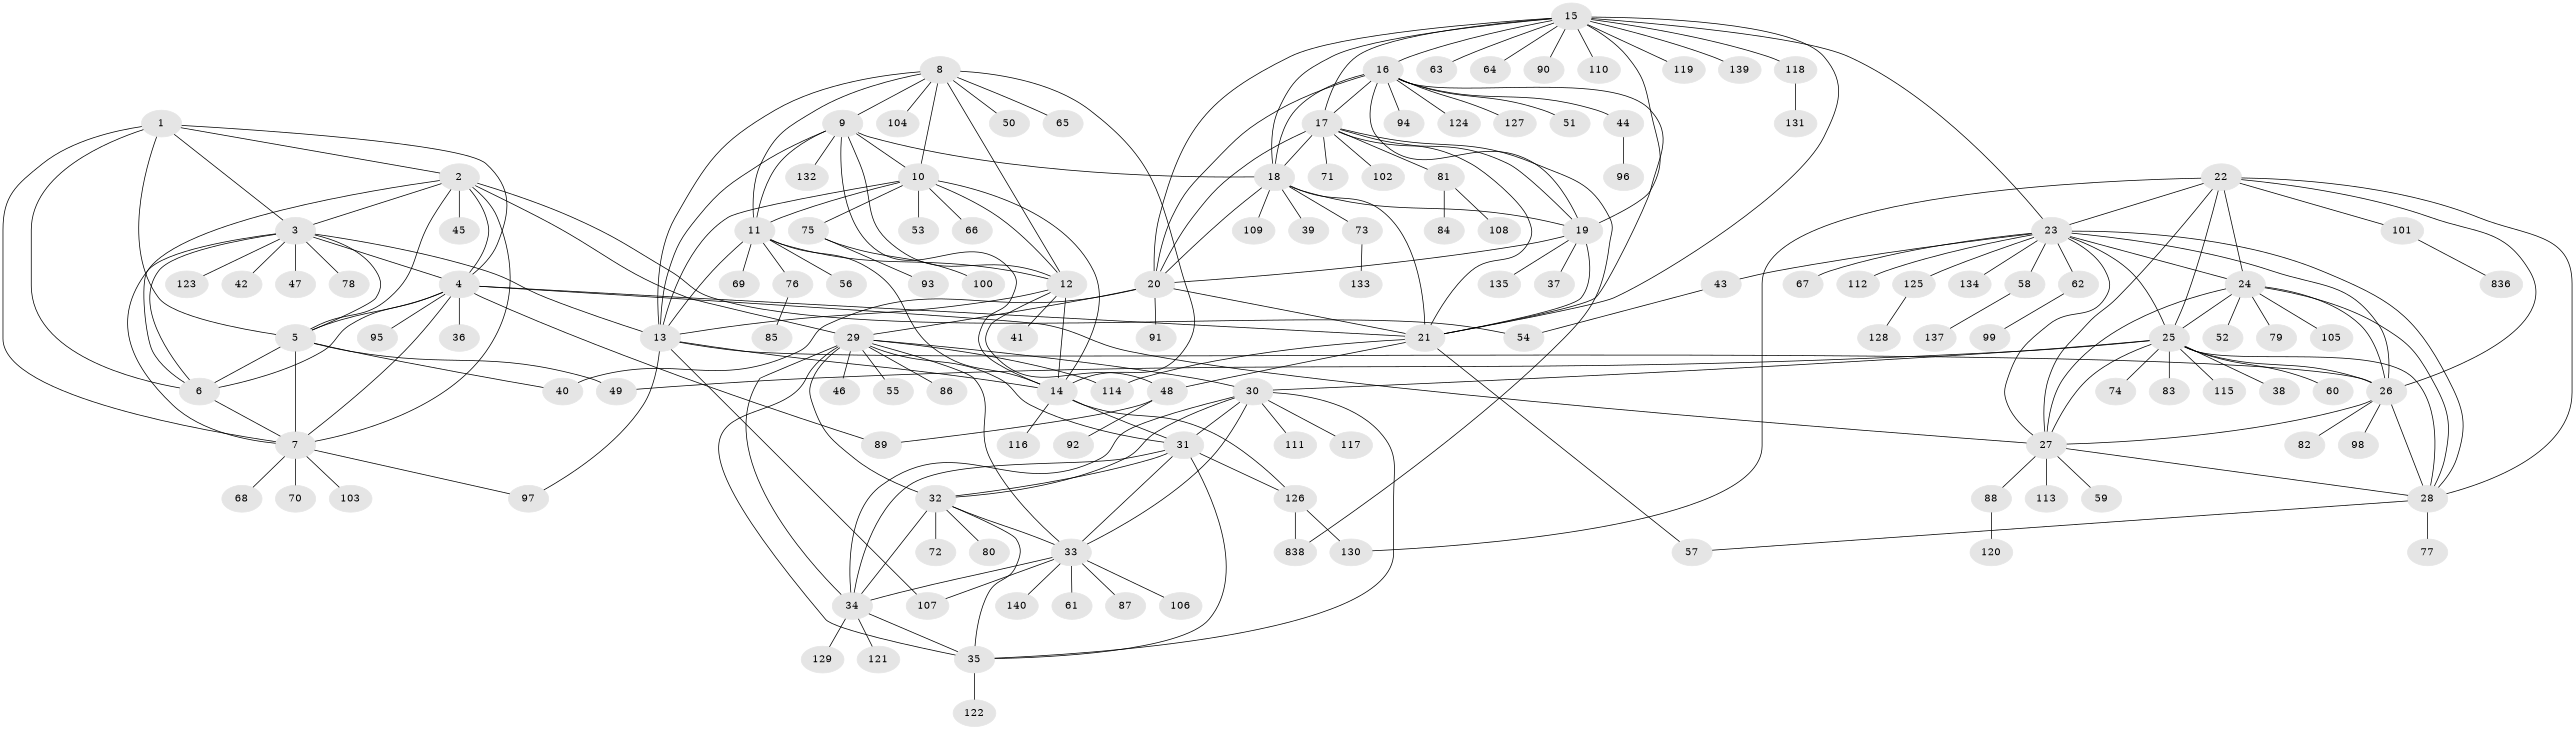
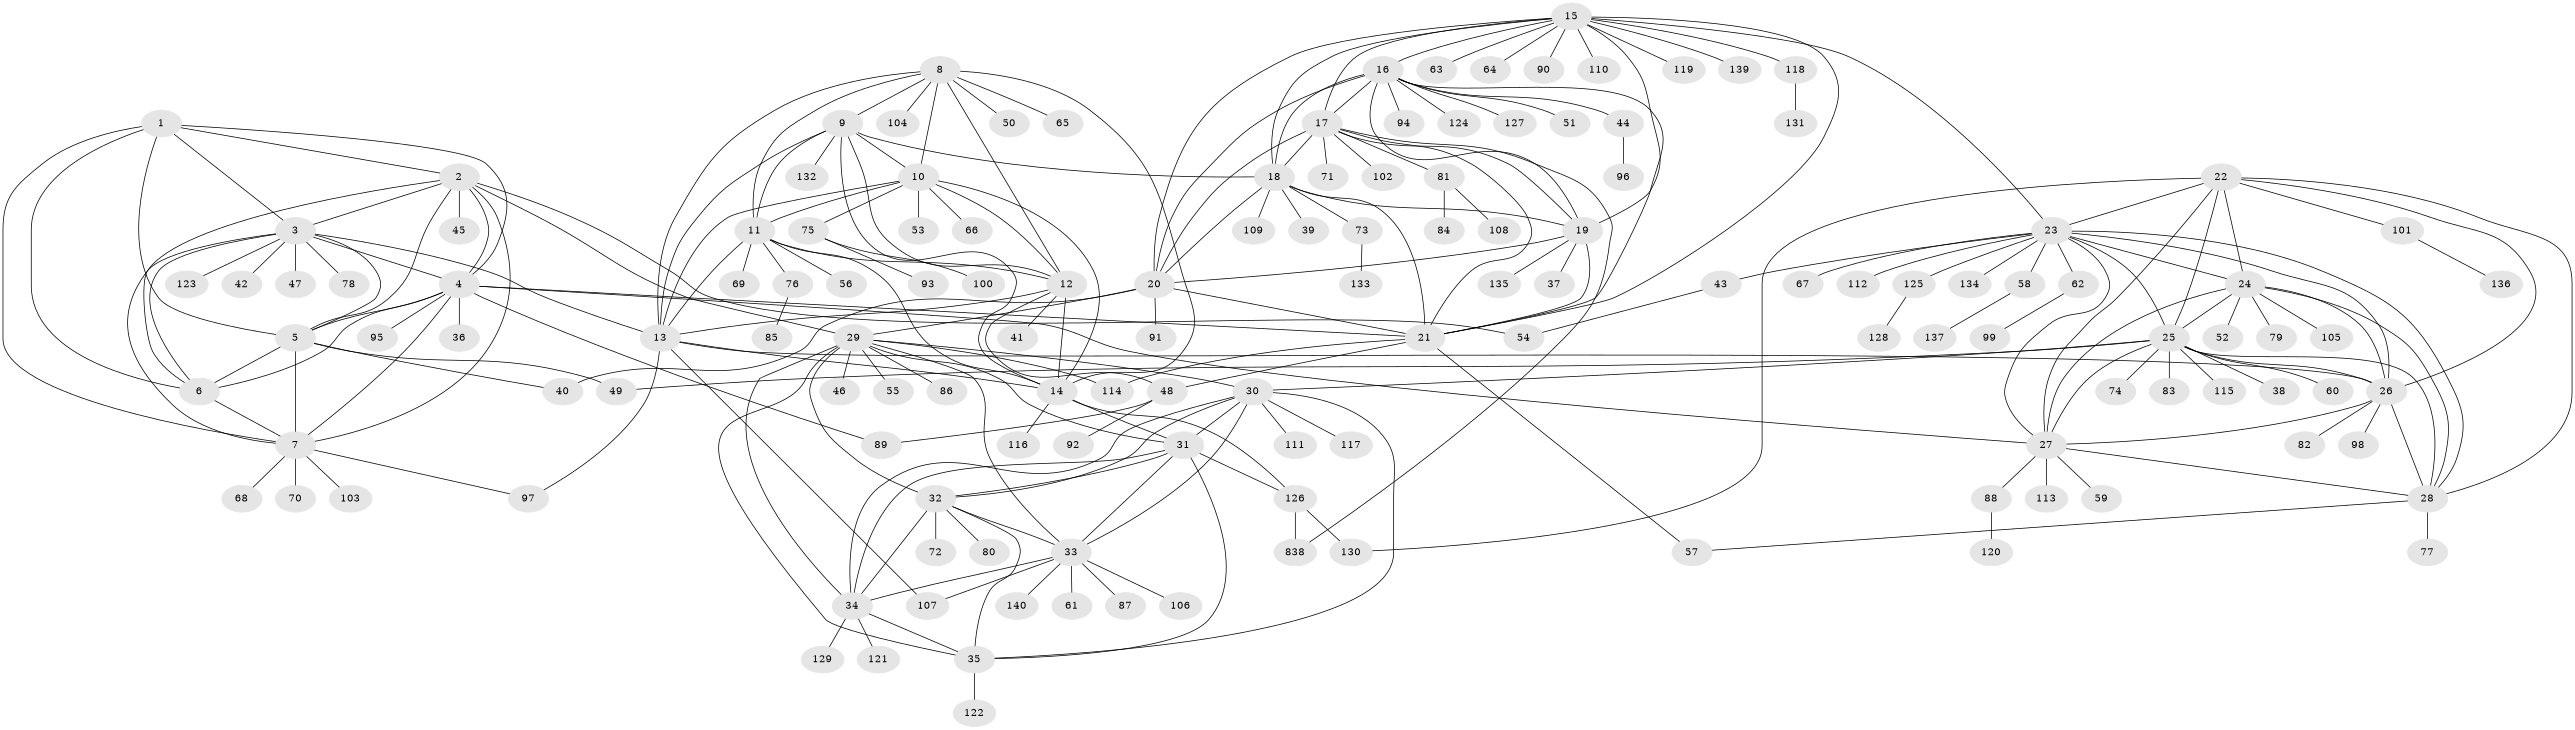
node "836": label "836" -> "136"
